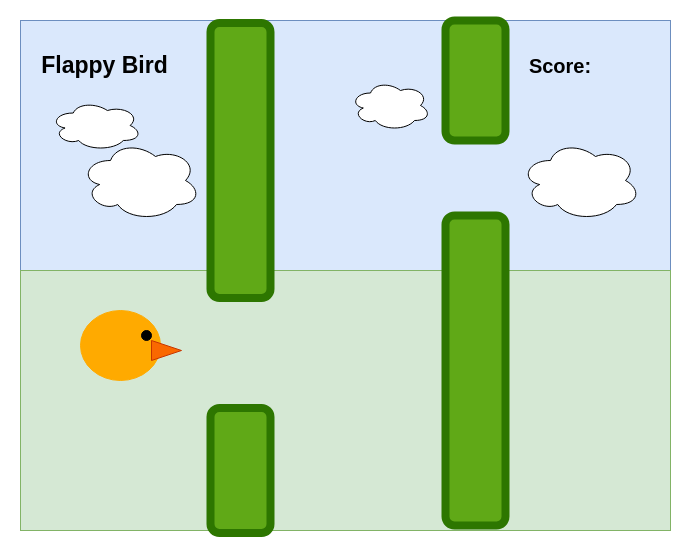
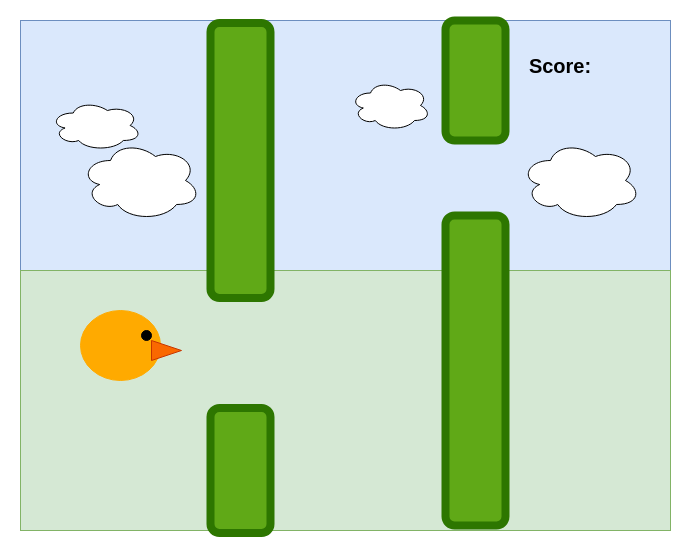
node "Flappy Bird": removed
